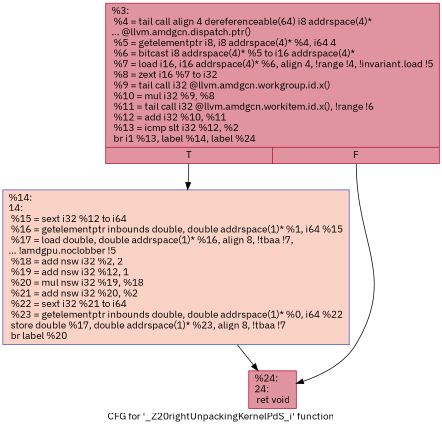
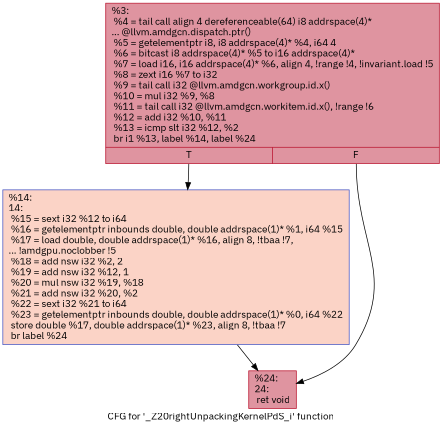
node "%14:": text "br label %20" -> "br label %24"
